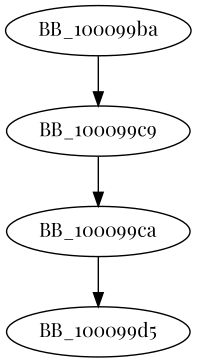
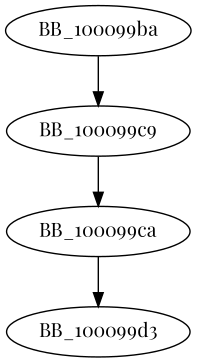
node "BB_100099d5": label "BB_100099d5" -> "BB_100099d3"
